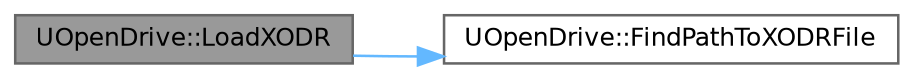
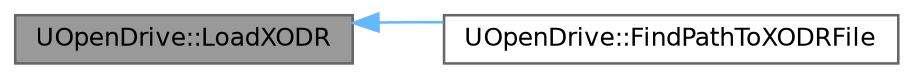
edge "UOpenDrive::LoadXODR" -> "UOpenDrive::FindPathToXODRFile": reversed
